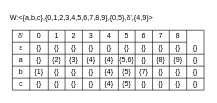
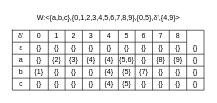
node "W:<{a,b,c},{0,1,2,3,4,5,6,7,8,9},{0,5},δ',{4,9}>": moved (81, 18) -> (108, 18)
